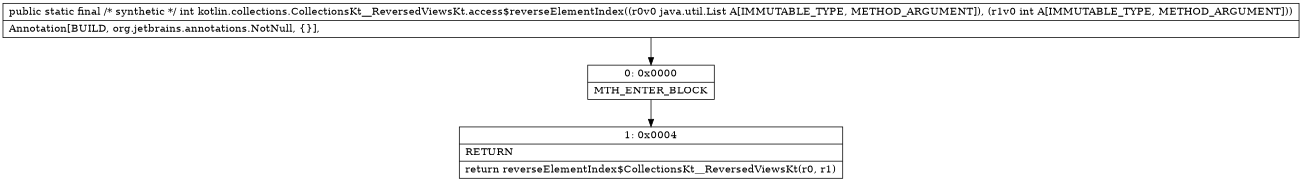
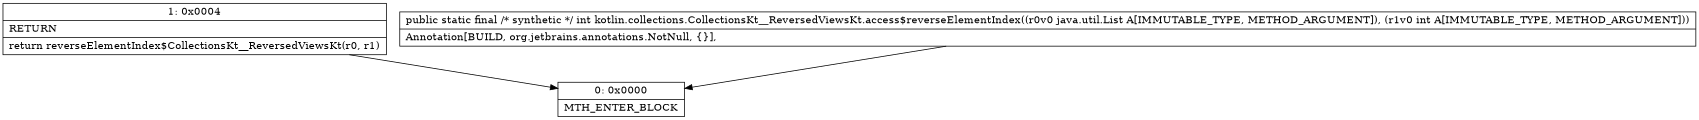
edge "0: 0x0000" -> "1: 0x0004": reversed
